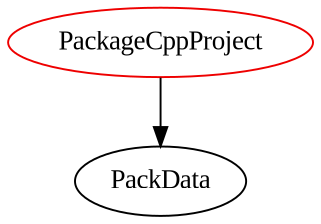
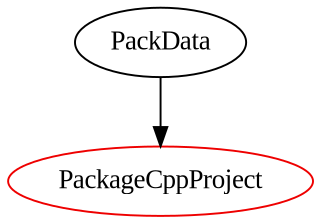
edge "PackageCppProject" -> "PackData": reversed
